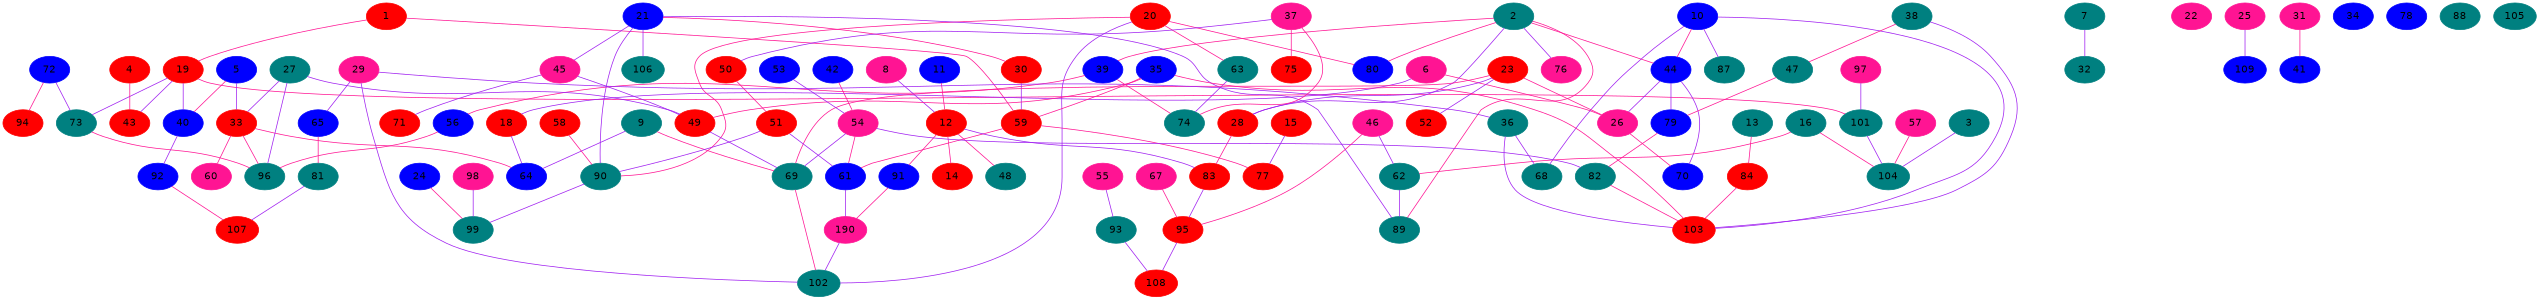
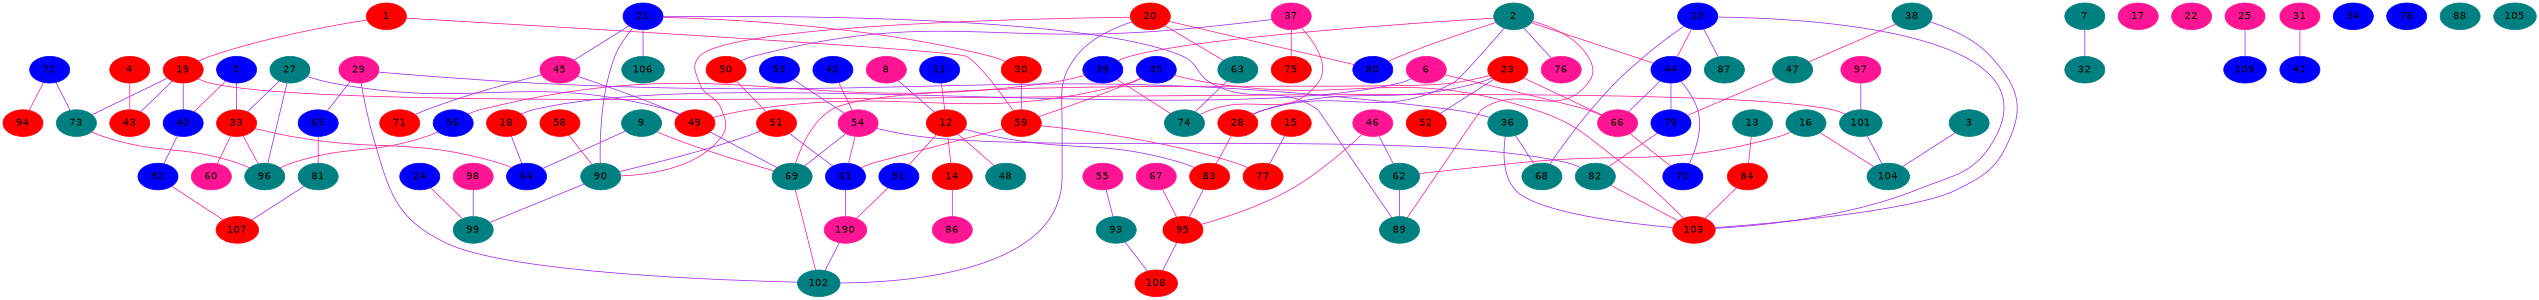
node "17": added
node "26": label "26" -> "66"
node "57": removed
node "86": added
